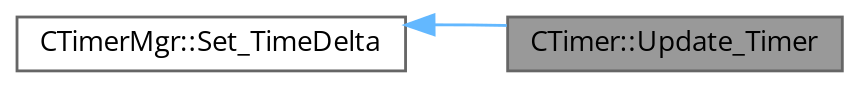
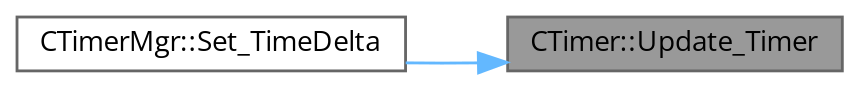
edge "CTimer::Update_Timer" -> "CTimerMgr::Set_TimeDelta": reversed
